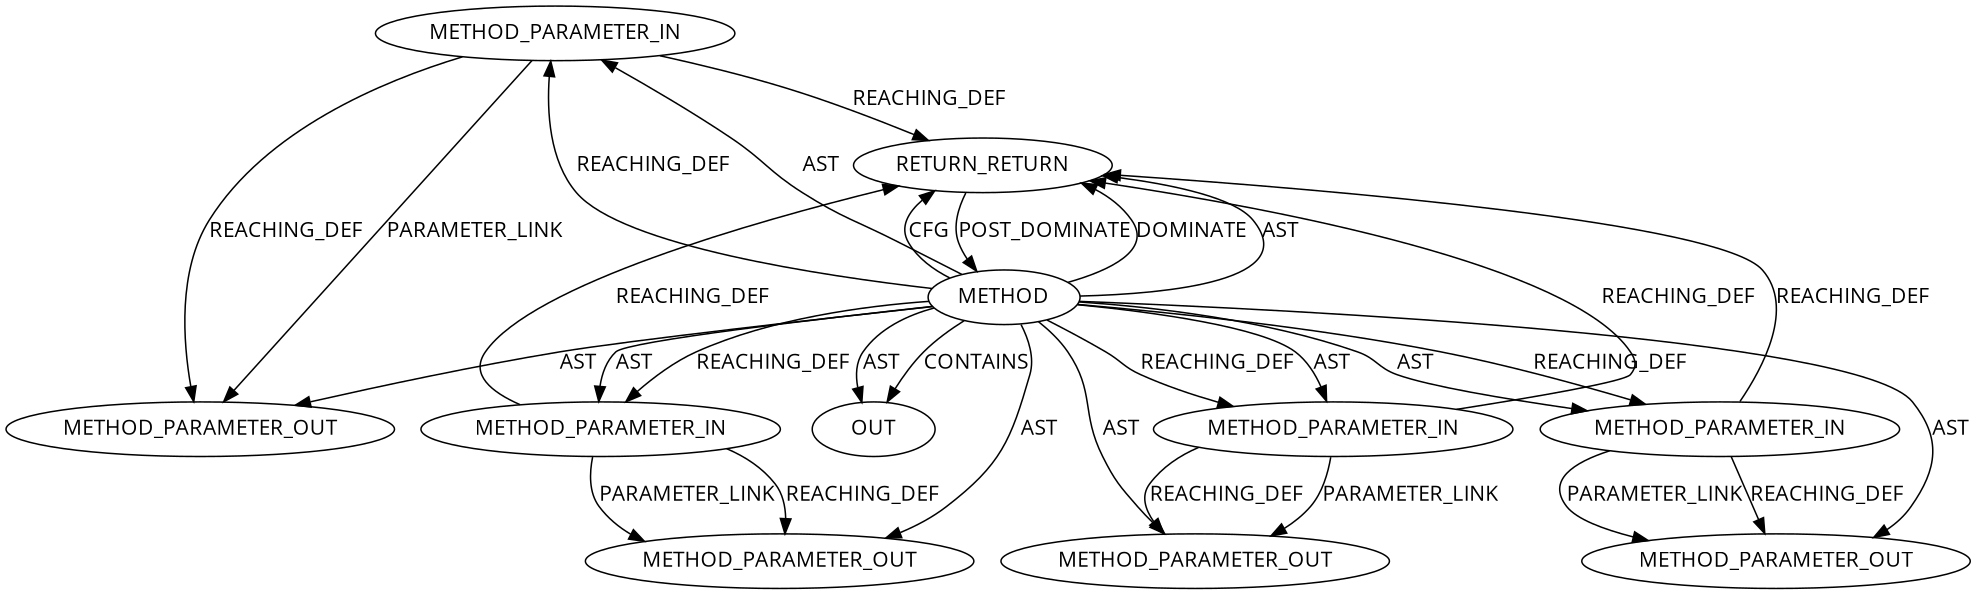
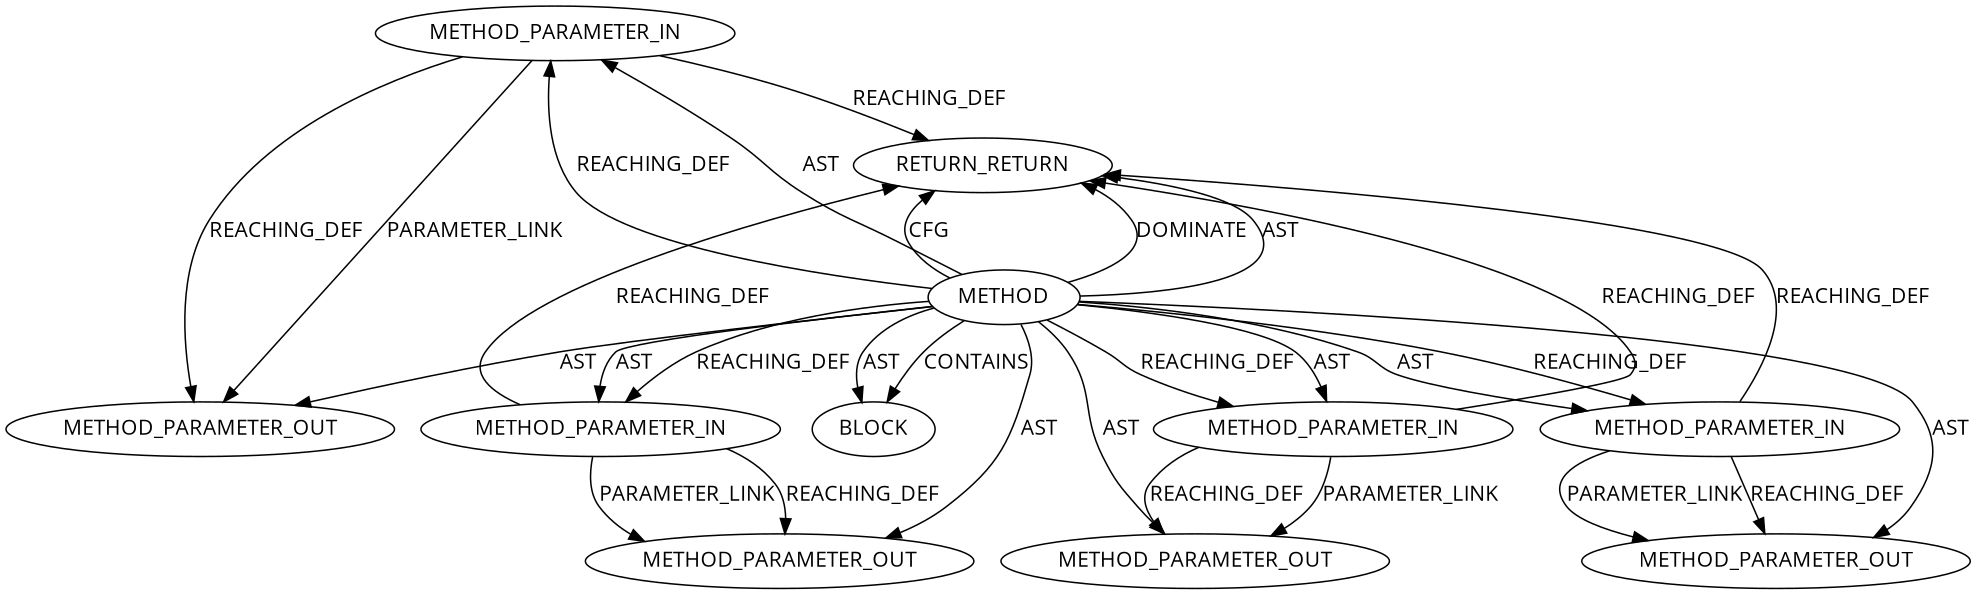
edge "RETURN_RETURN" -> "METHOD": removed, label "POST_DOMINATE"
node "OUT": label "OUT" -> "BLOCK"
